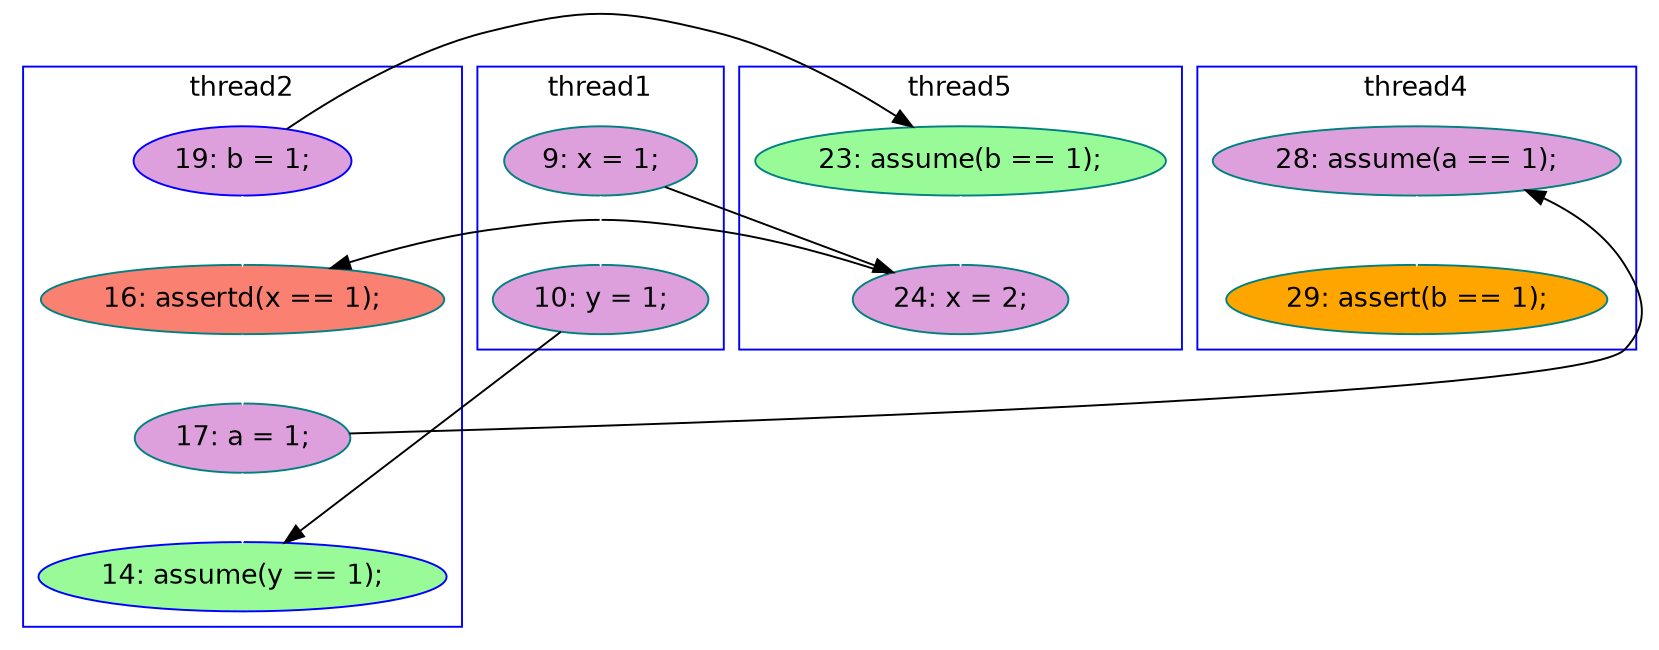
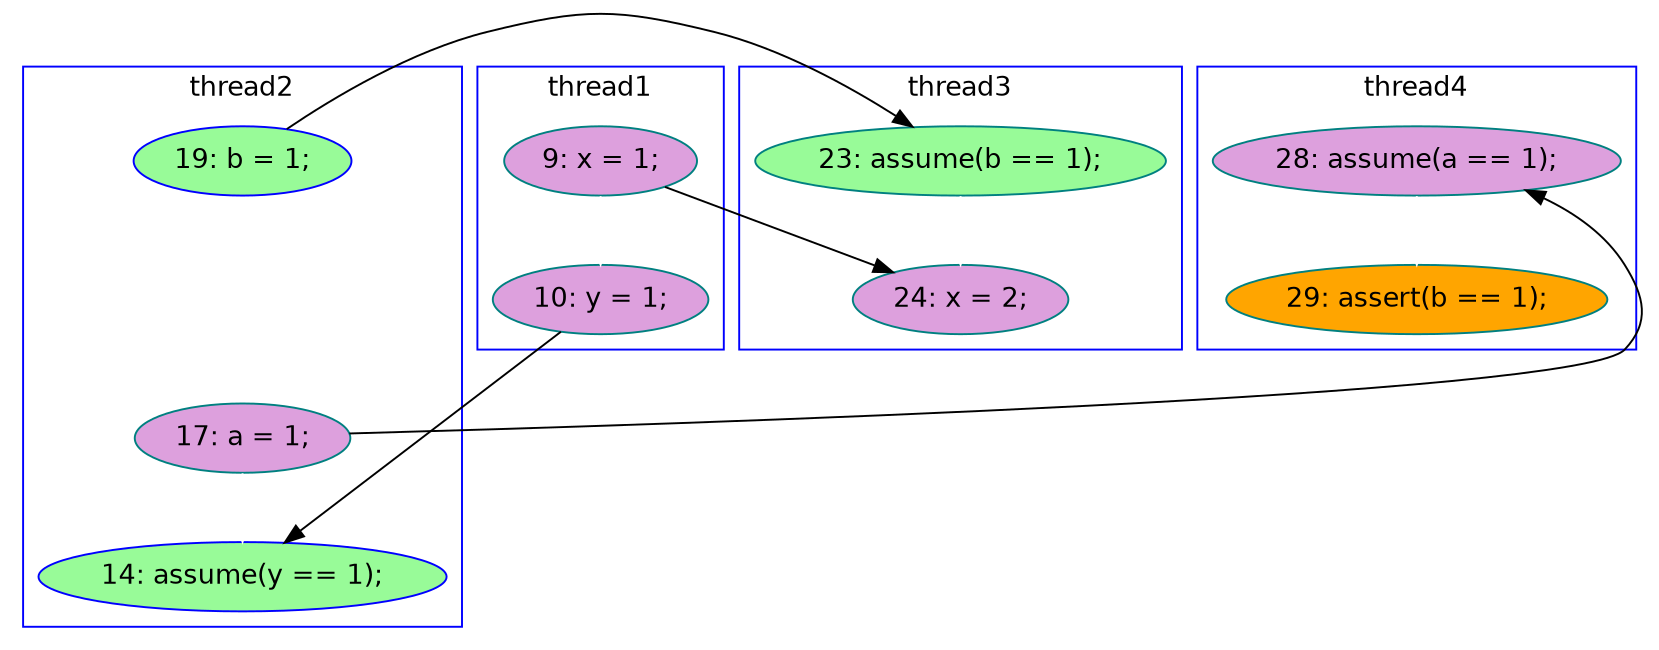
cluster "thread5": label "thread5" -> "thread3"
node "19: b = 1;": fillcolor plum -> palegreen
node "16: assertd(x == 1);": removed
